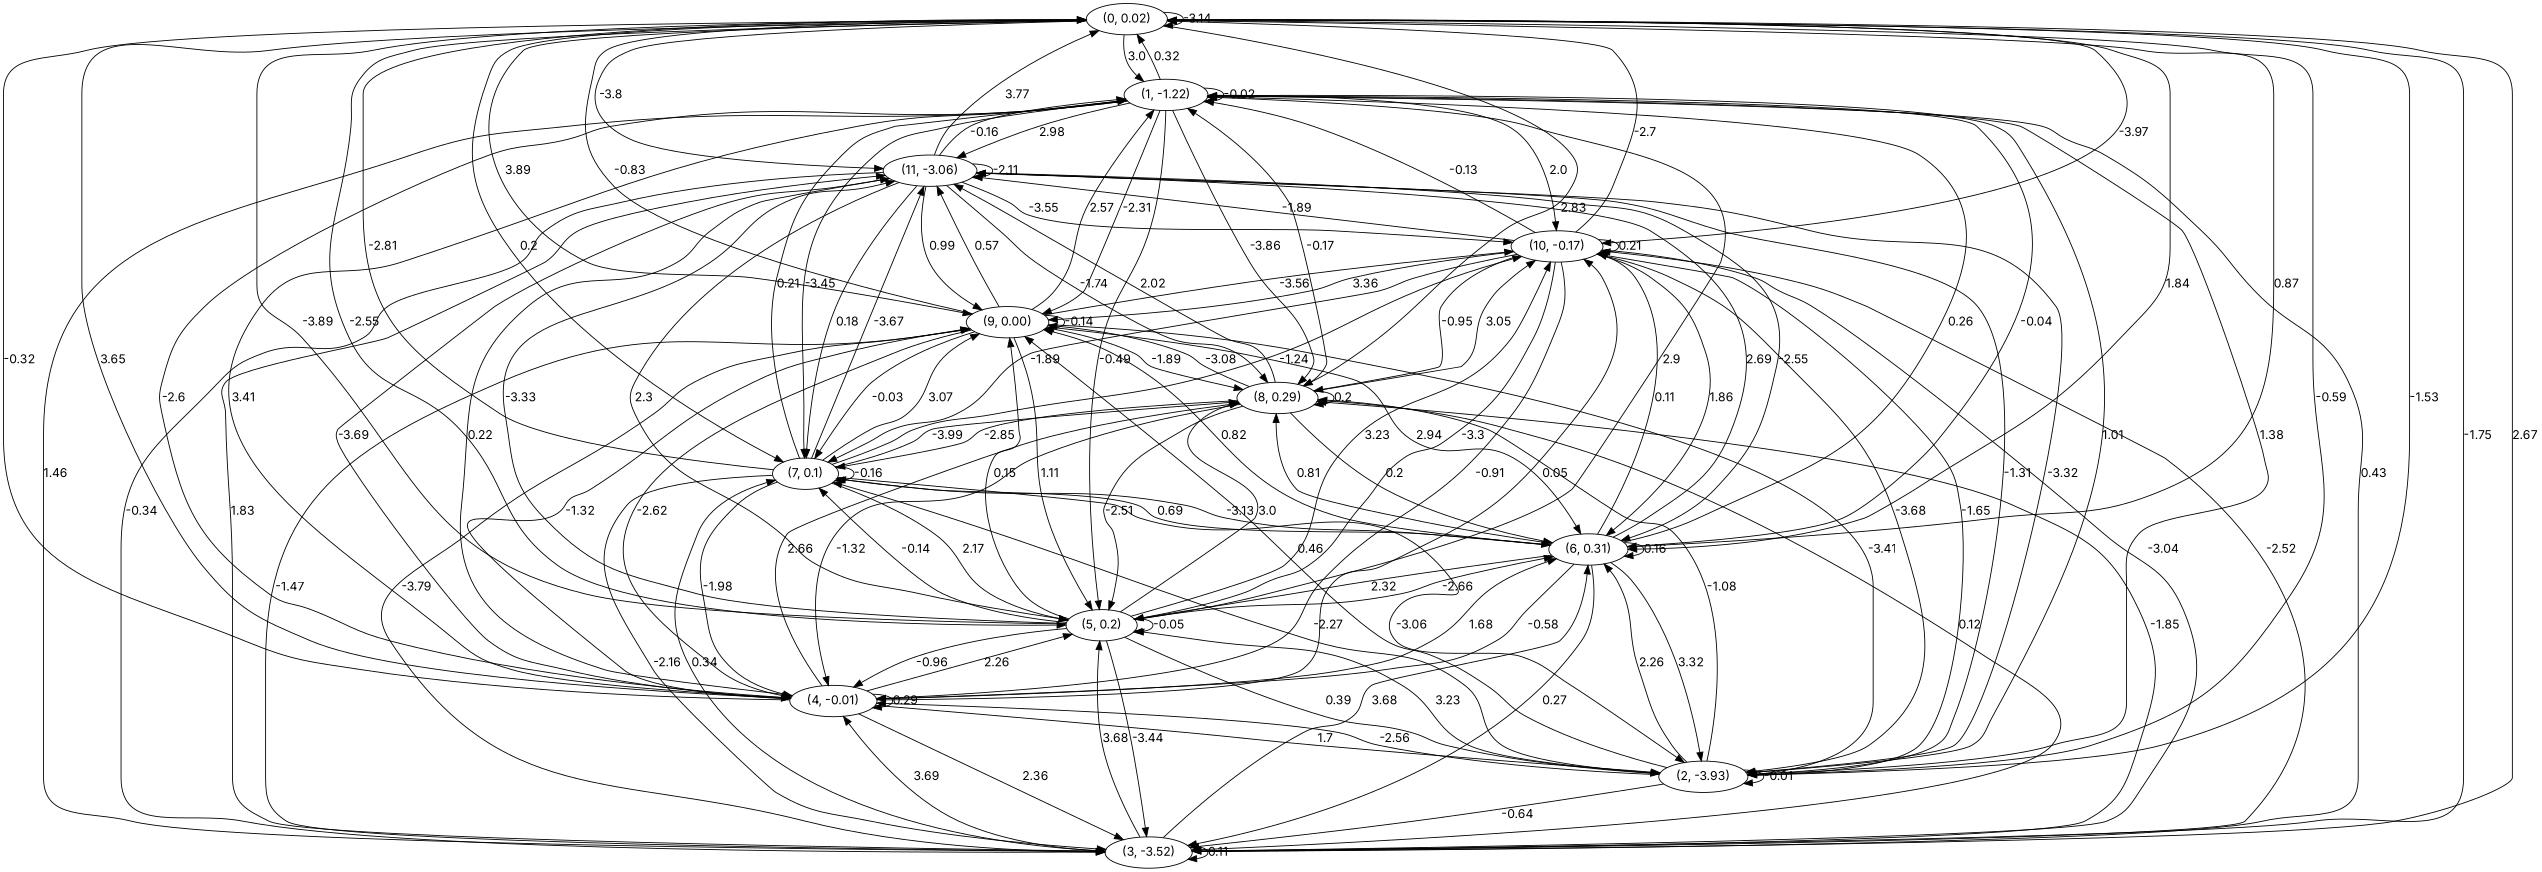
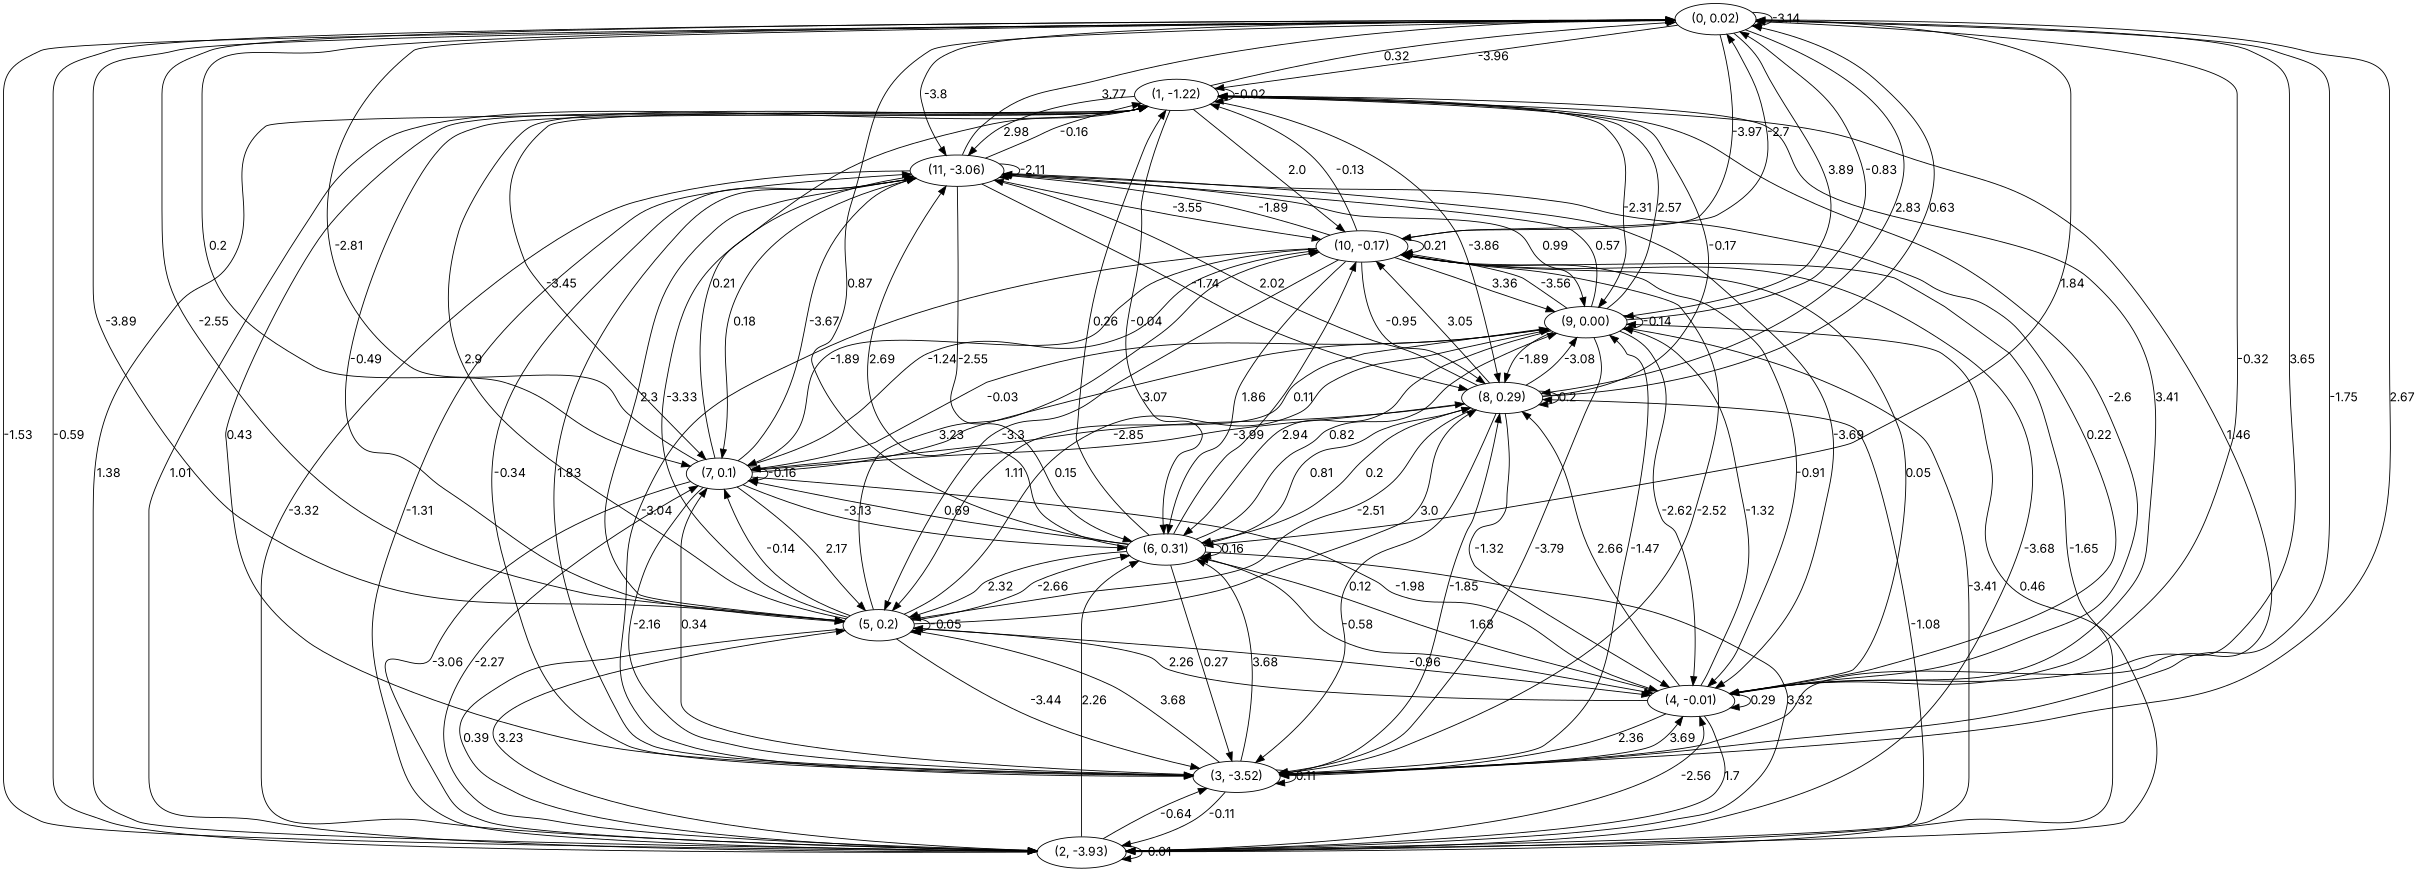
edge "(0, 0.02)" -> "(1, -1.22)": label "3.0" -> "-3.96"
edge "(8, 0.29)" -> "(0, 0.02)": added, label "0.63"
edge "(3, -3.52)" -> "(2, -3.93)": added, label "-0.11"
